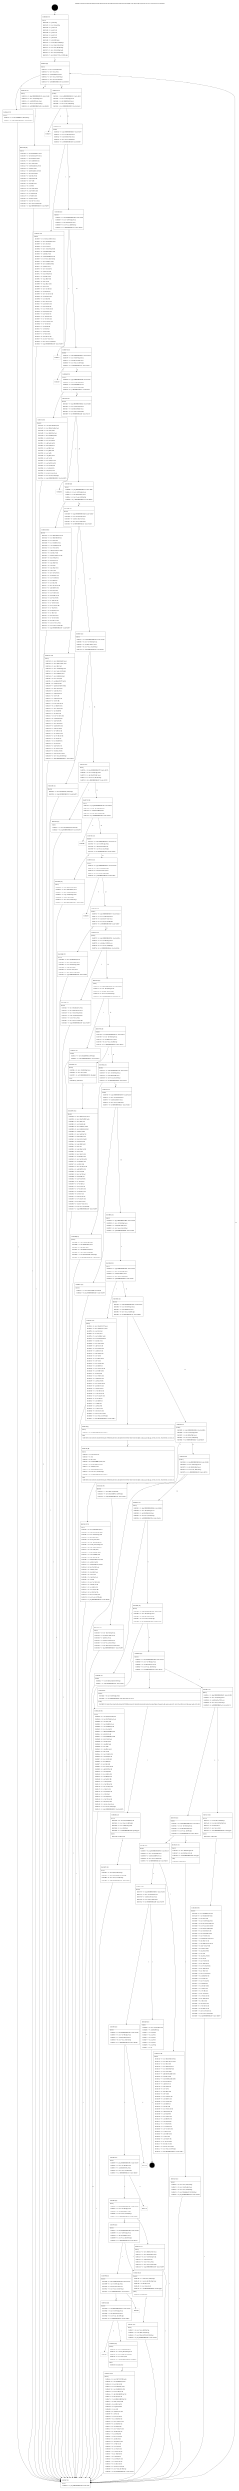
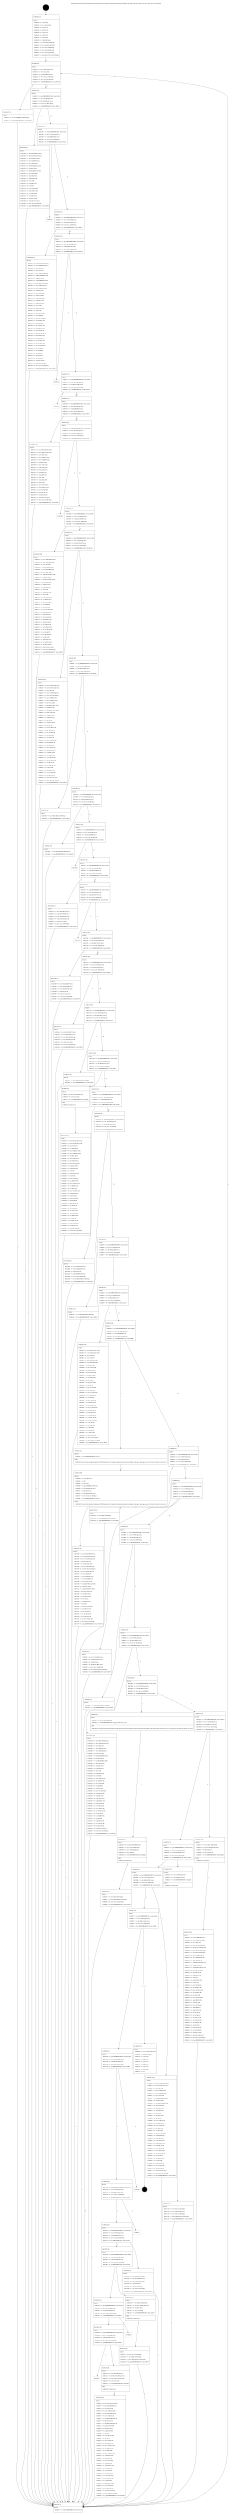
edge "0x4015ff [23]" -> "0x40162c [22]": now "0x401616 [22]" -> "0x40162c [22]"
